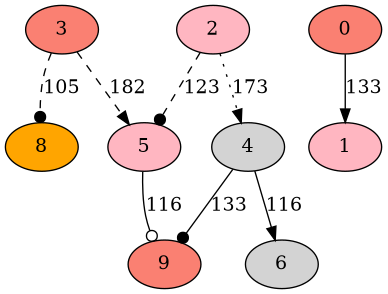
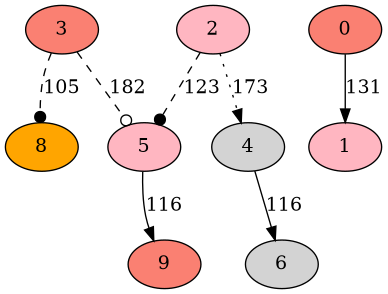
edge "3" -> "5": arrowhead normal -> odot
edge "0" -> "1": label "133" -> "131"
edge "5" -> "9": arrowhead odot -> normal
edge "4" -> "9": removed, label "133"
